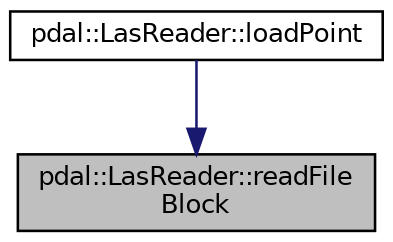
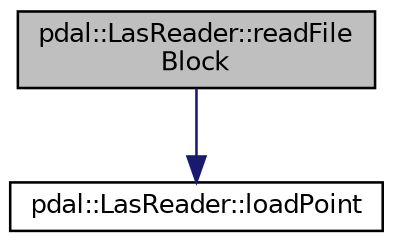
edge "pdal::LasReader::loadPoint" -> "pdal::LasReader::readFile Block": reversed
